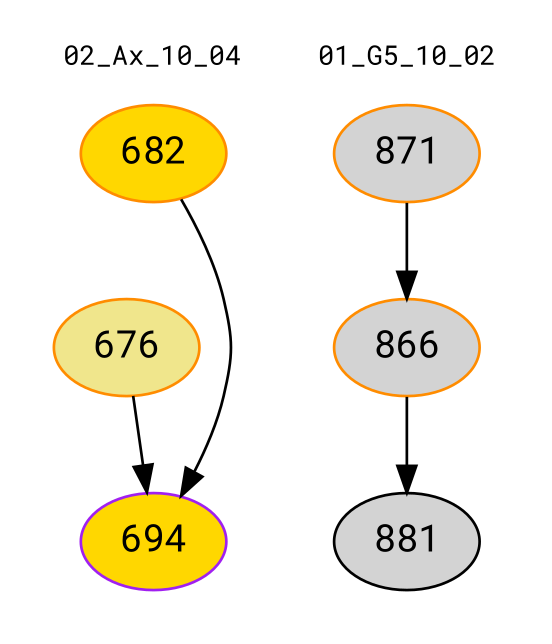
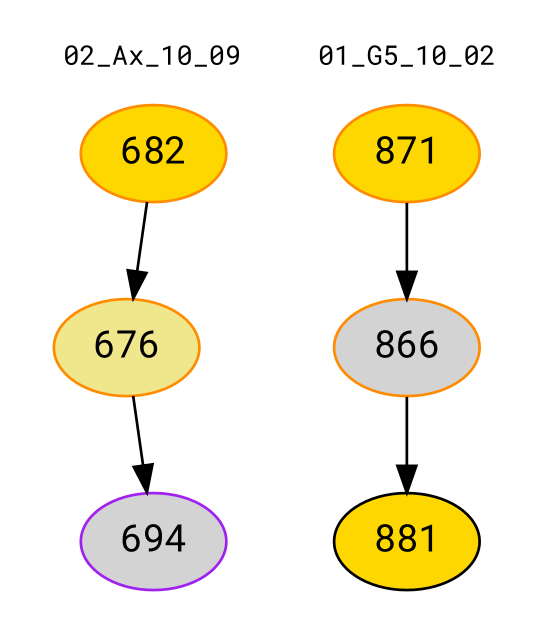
cluster "02_Ax_10_04": label "02_Ax_10_04" -> "02_Ax_10_09"
node "871": fillcolor lightgrey -> gold
edge "682" -> "694": now "682" -> "676"
node "694": fillcolor gold -> lightgrey
node "881": fillcolor lightgrey -> gold
